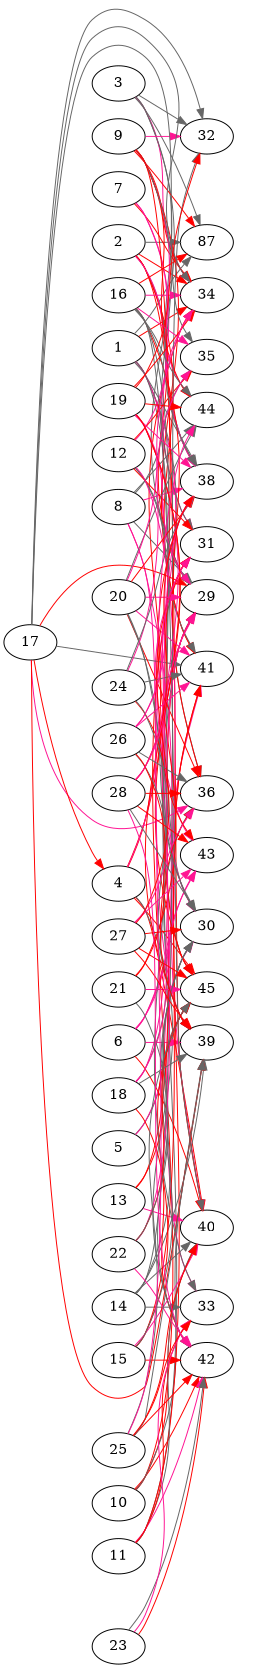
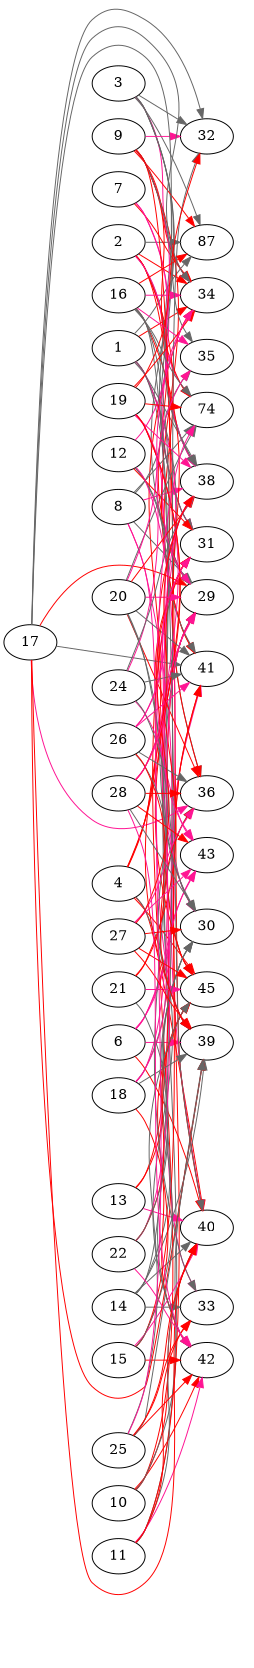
edge "3" -> "31": added
edge "12" -> "35": removed
node "44": label "44" -> "74"
edge "20" -> "41": color deeppink -> gray40
edge "4" -> "31": color deeppink -> red
edge "17" -> "4": now "17" -> "40"
edge "24" -> "43": color red -> deeppink
node "5": removed
node "23": removed
